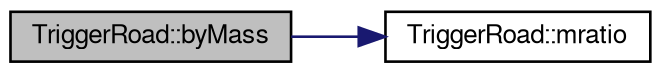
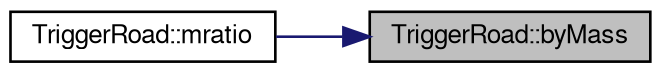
edge "TriggerRoad::byMass" -> "TriggerRoad::mratio": reversed
